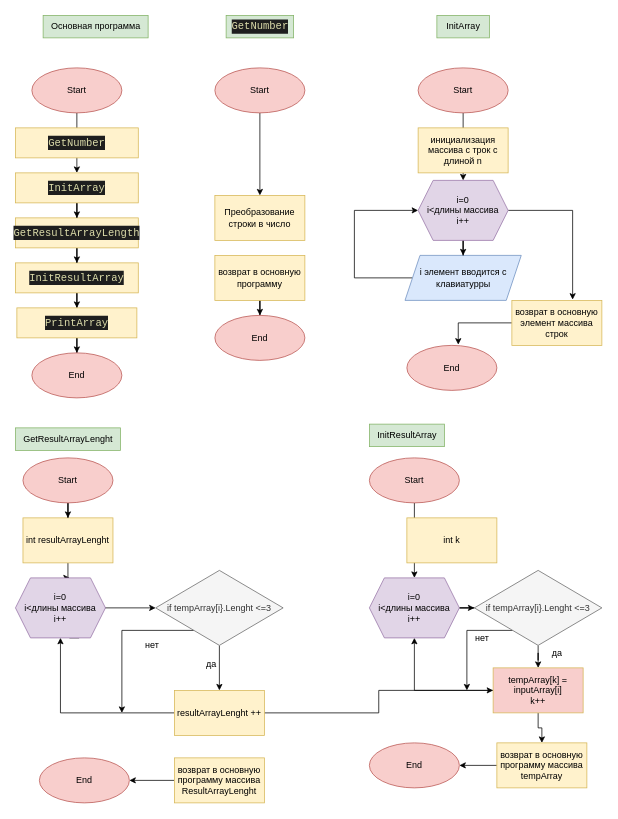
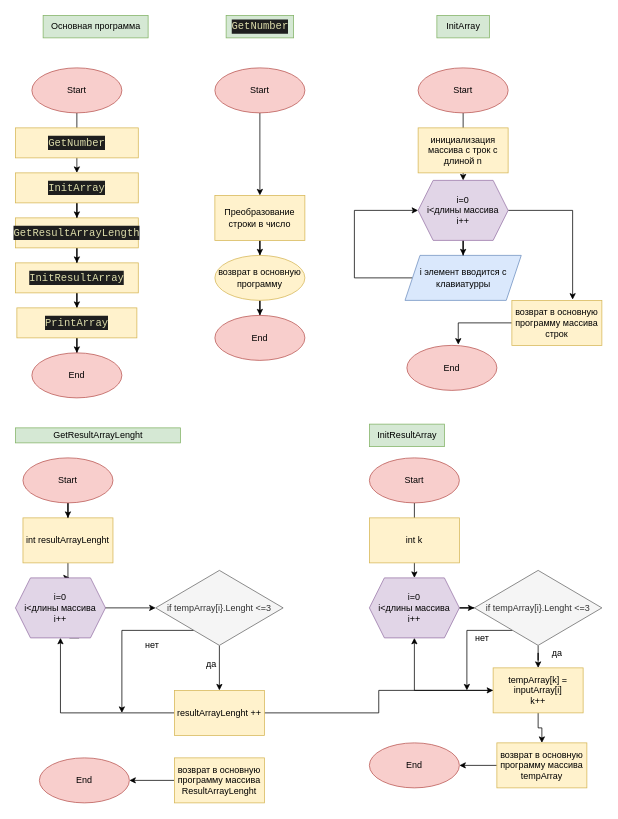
edge "Преобразование строки в число" -> "возврат в основную программу": added
node "возврат в основную программу": shape rectangle -> ellipse
node "возврат в основную элемент массива строк": label "возврат в основную элемент массива строк" -> "возврат в основную программу массива строк"
node "GetResultArrayLenght": size 105x23 -> 165x15
node "int k": moved (452, 540) -> (414, 540)
node "tempArray[k] = inputArray[i] k++": fillcolor #f8cecc -> #fff2cc
